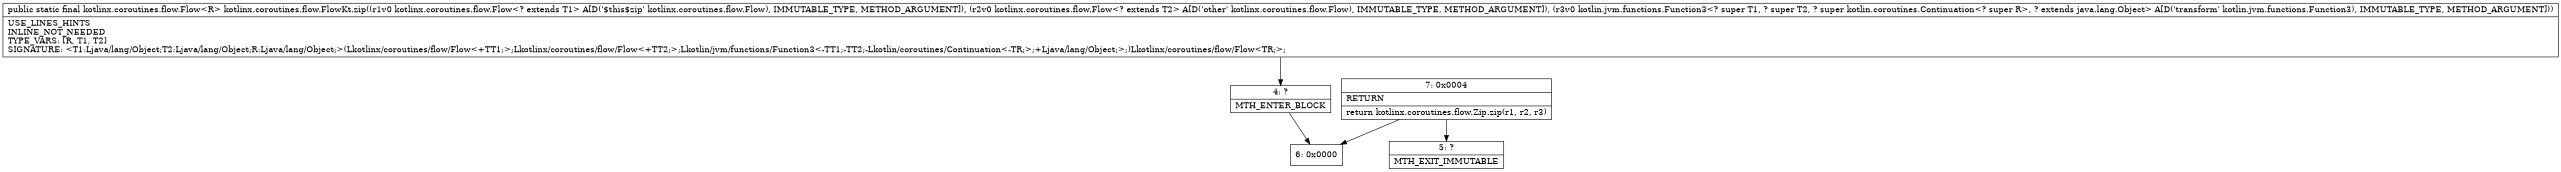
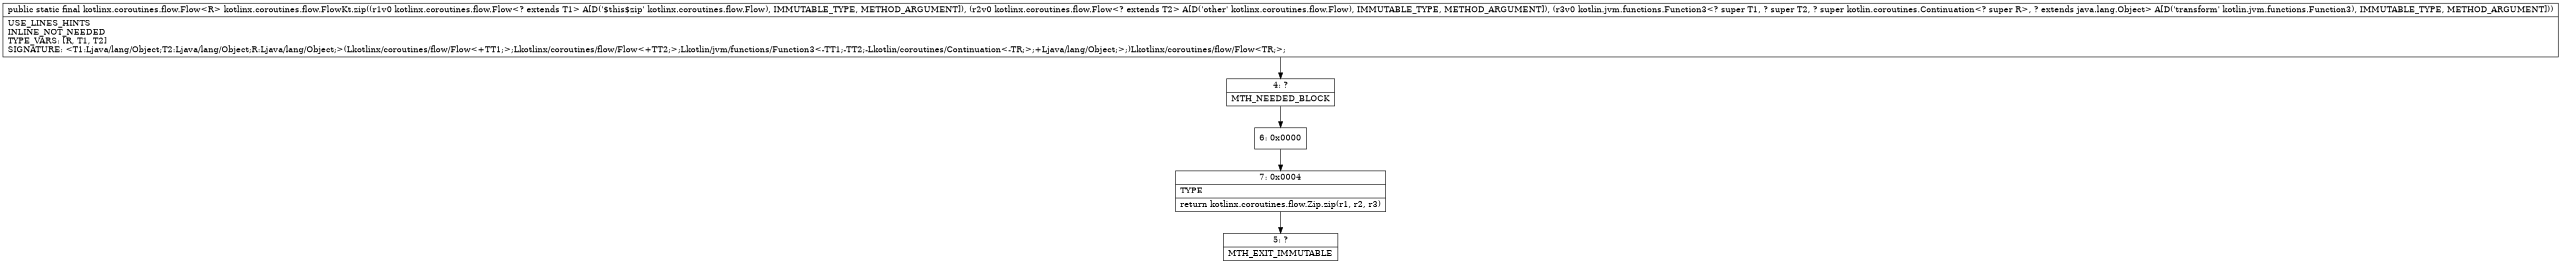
node "7: 0x0004": text "RETURN" -> "TYPE"
node "4: ?": text "MTH_ENTER_BLOCK" -> "MTH_NEEDED_BLOCK"
edge "7: 0x0004" -> "6: 0x0000": reversed
